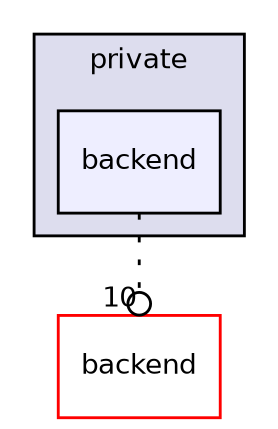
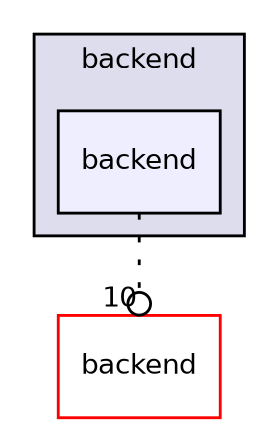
cluster "private": label "private" -> "backend"
